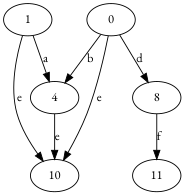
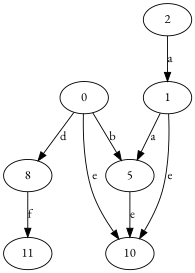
node "2": added
node "4": label "4" -> "5"
